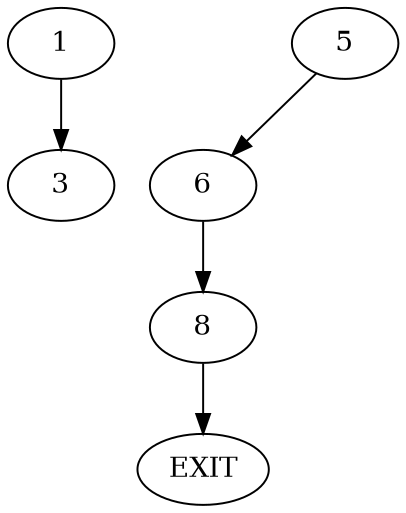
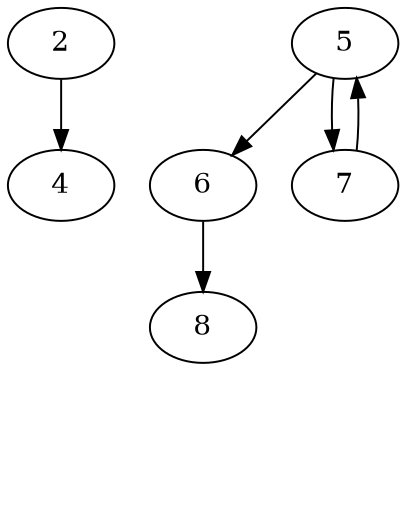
node "1": label "1" -> "2"
node "3": label "3" -> "4"
node "7": added
node "EXIT": removed
